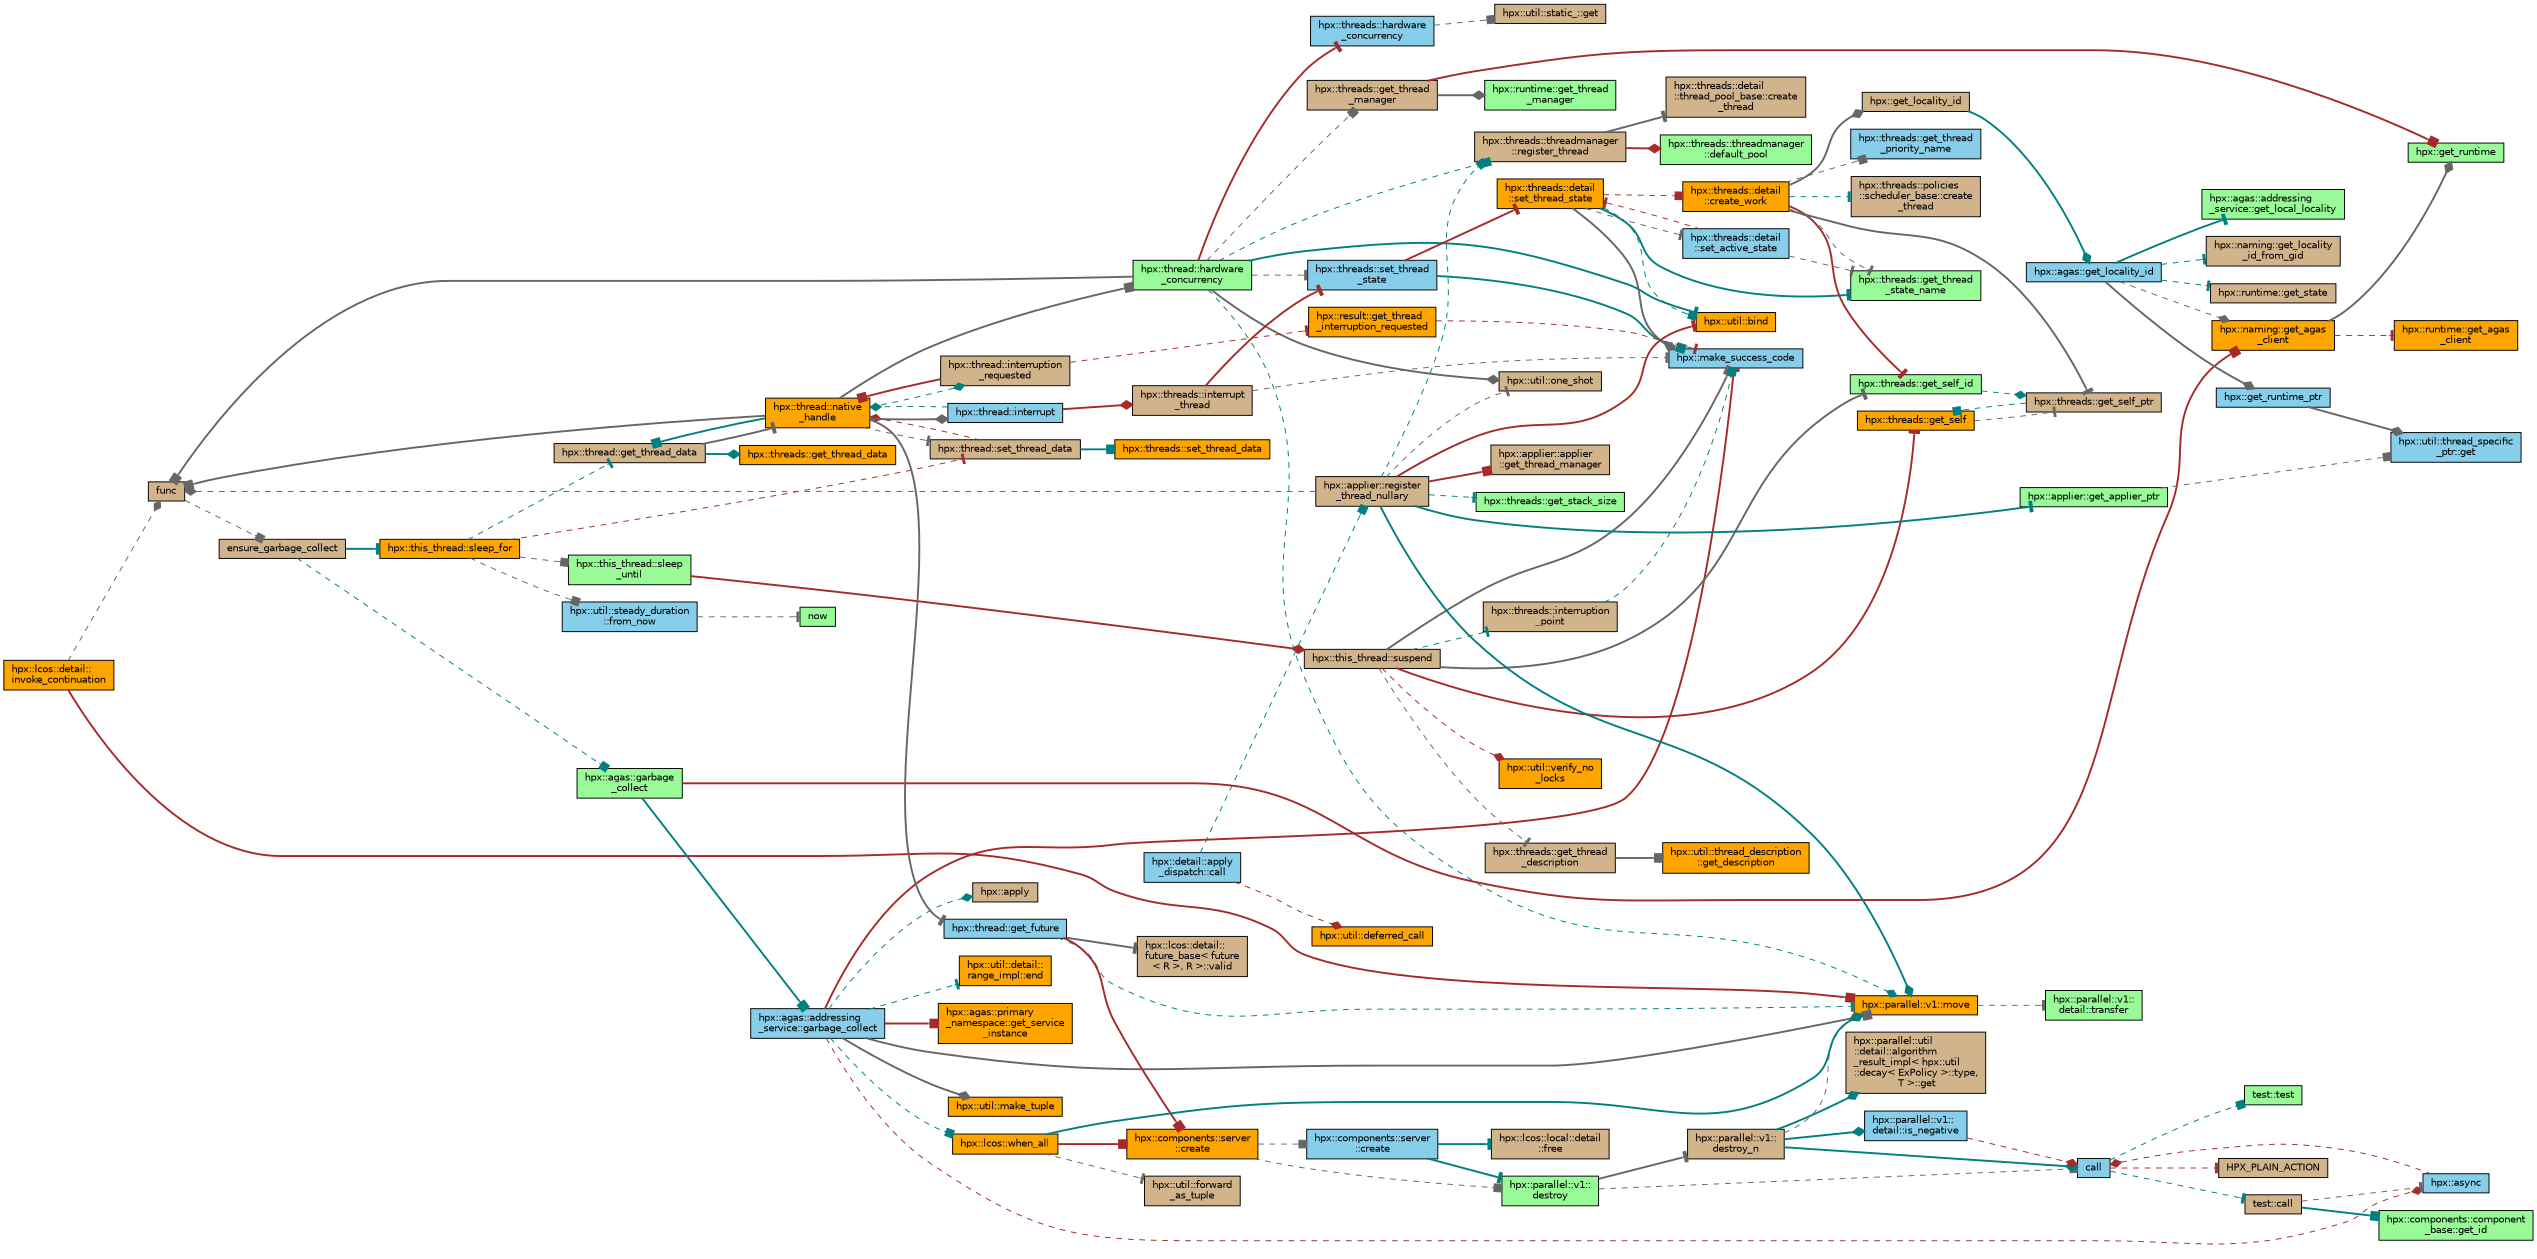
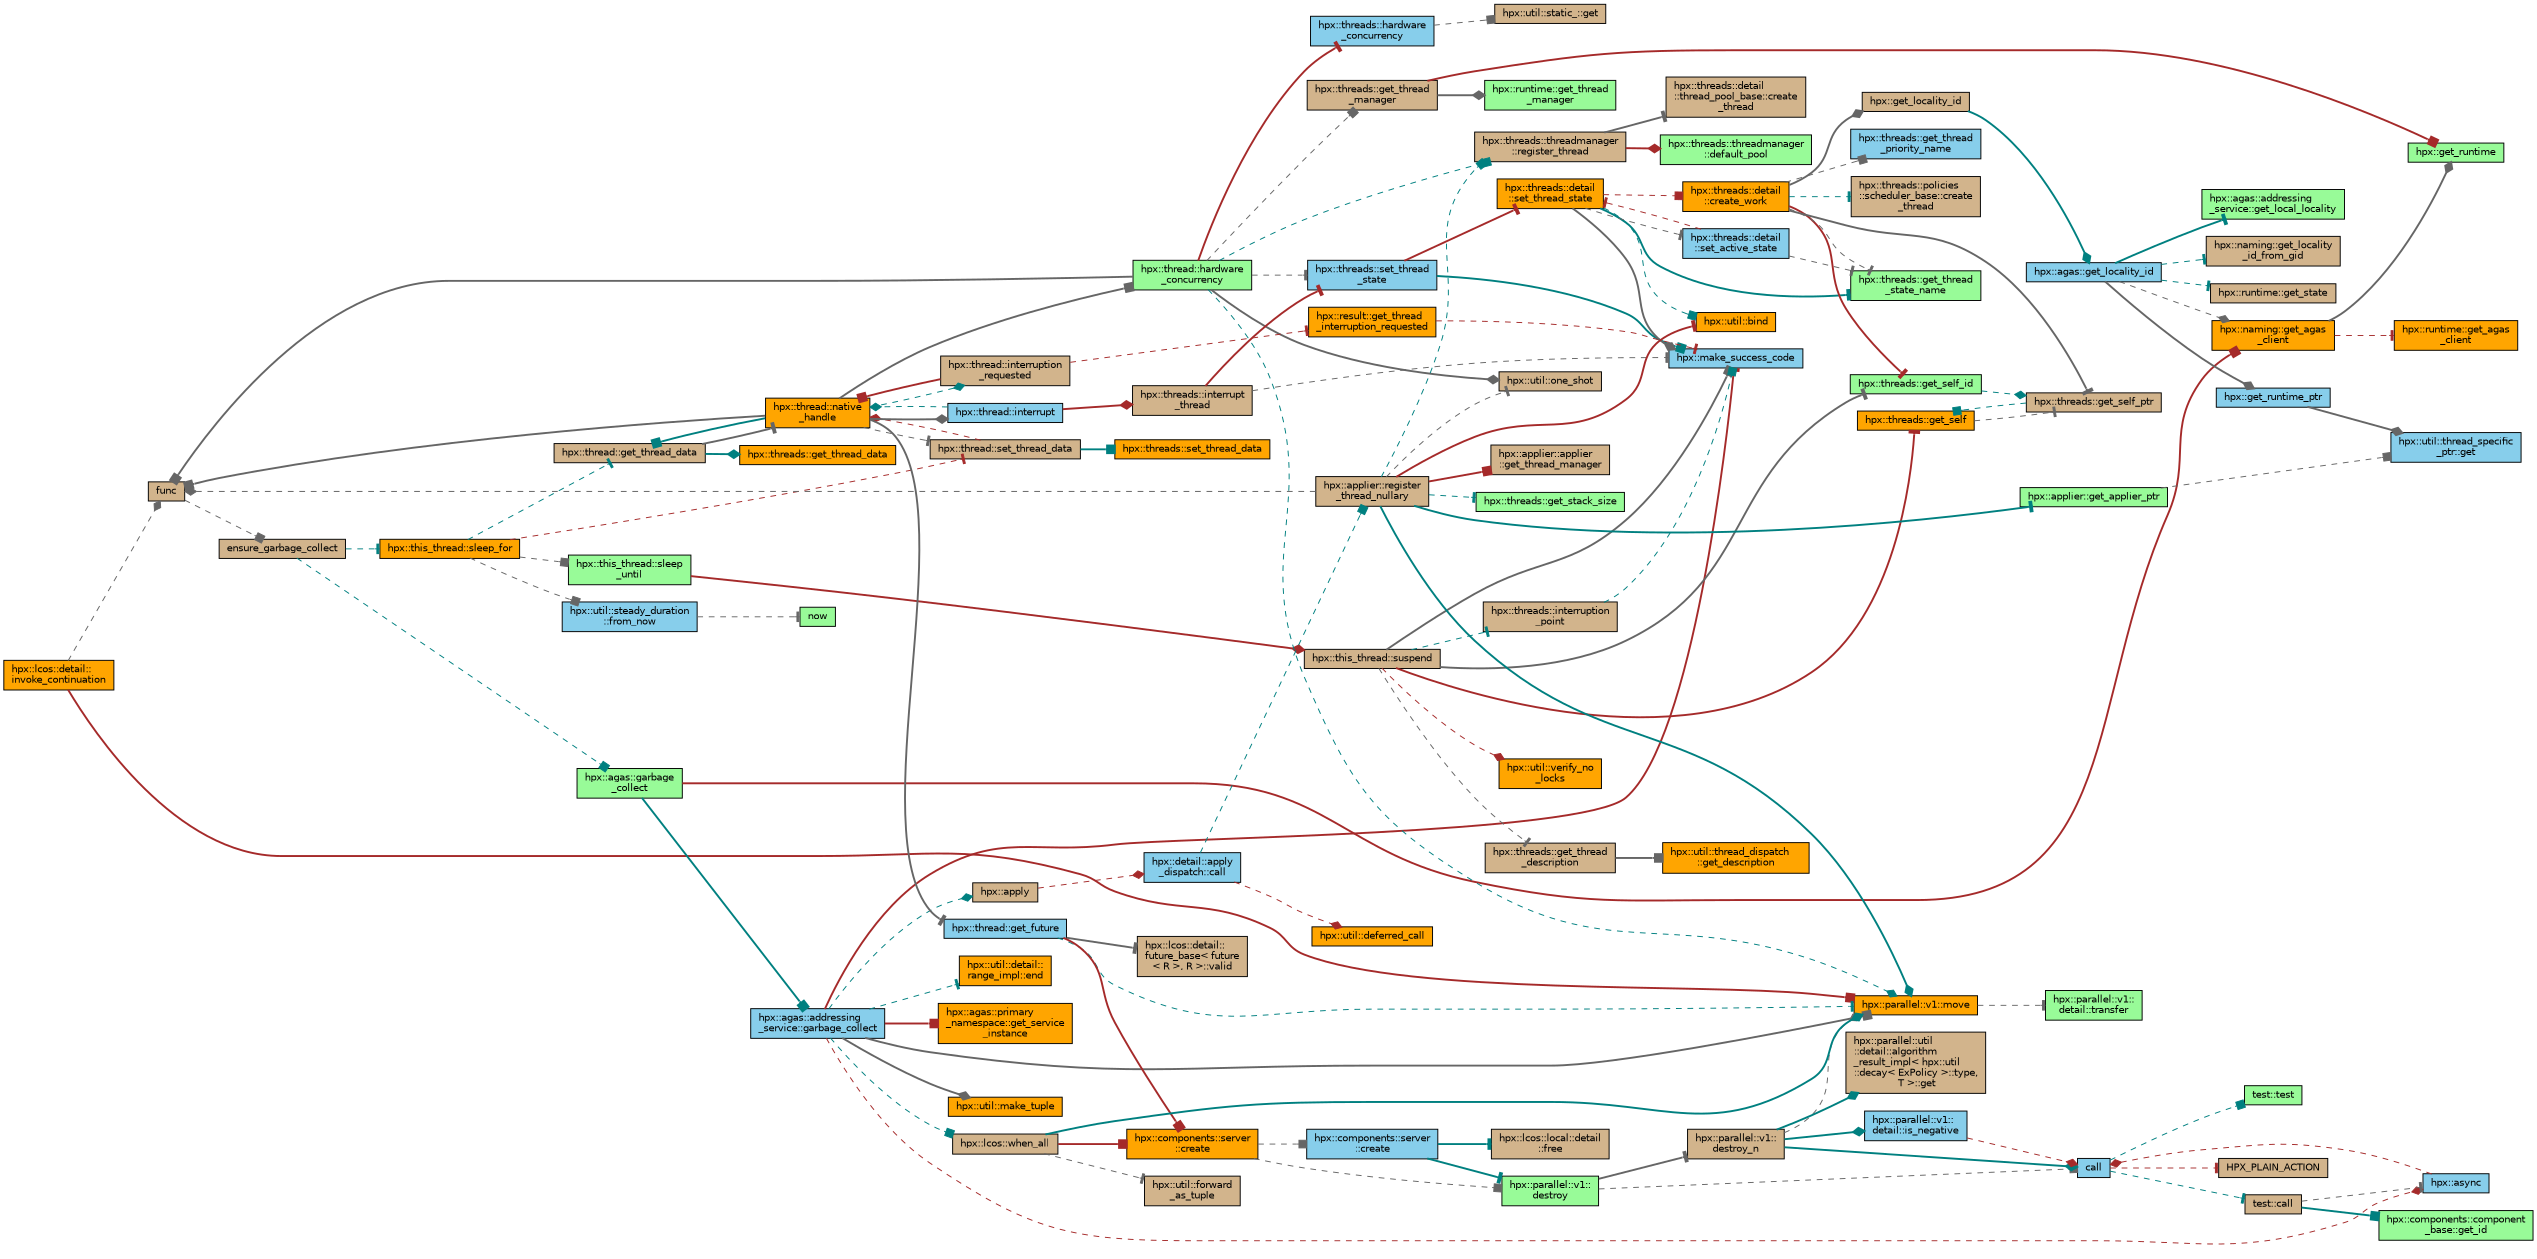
edge "hpx::thread::hardware _concurrency" -> "hpx::util::bind": removed
edge "ensure_garbage_collect" -> "hpx::this_thread::sleep_for": style bold -> dashed
node "hpx::util::thread_description ::get_description": label "hpx::util::thread_description ::get_description" -> "hpx::util::thread_dispatch ::get_description"
edge "hpx::apply" -> "hpx::detail::apply _dispatch::call": added
node "hpx::lcos::when_all": fillcolor orange -> tan
